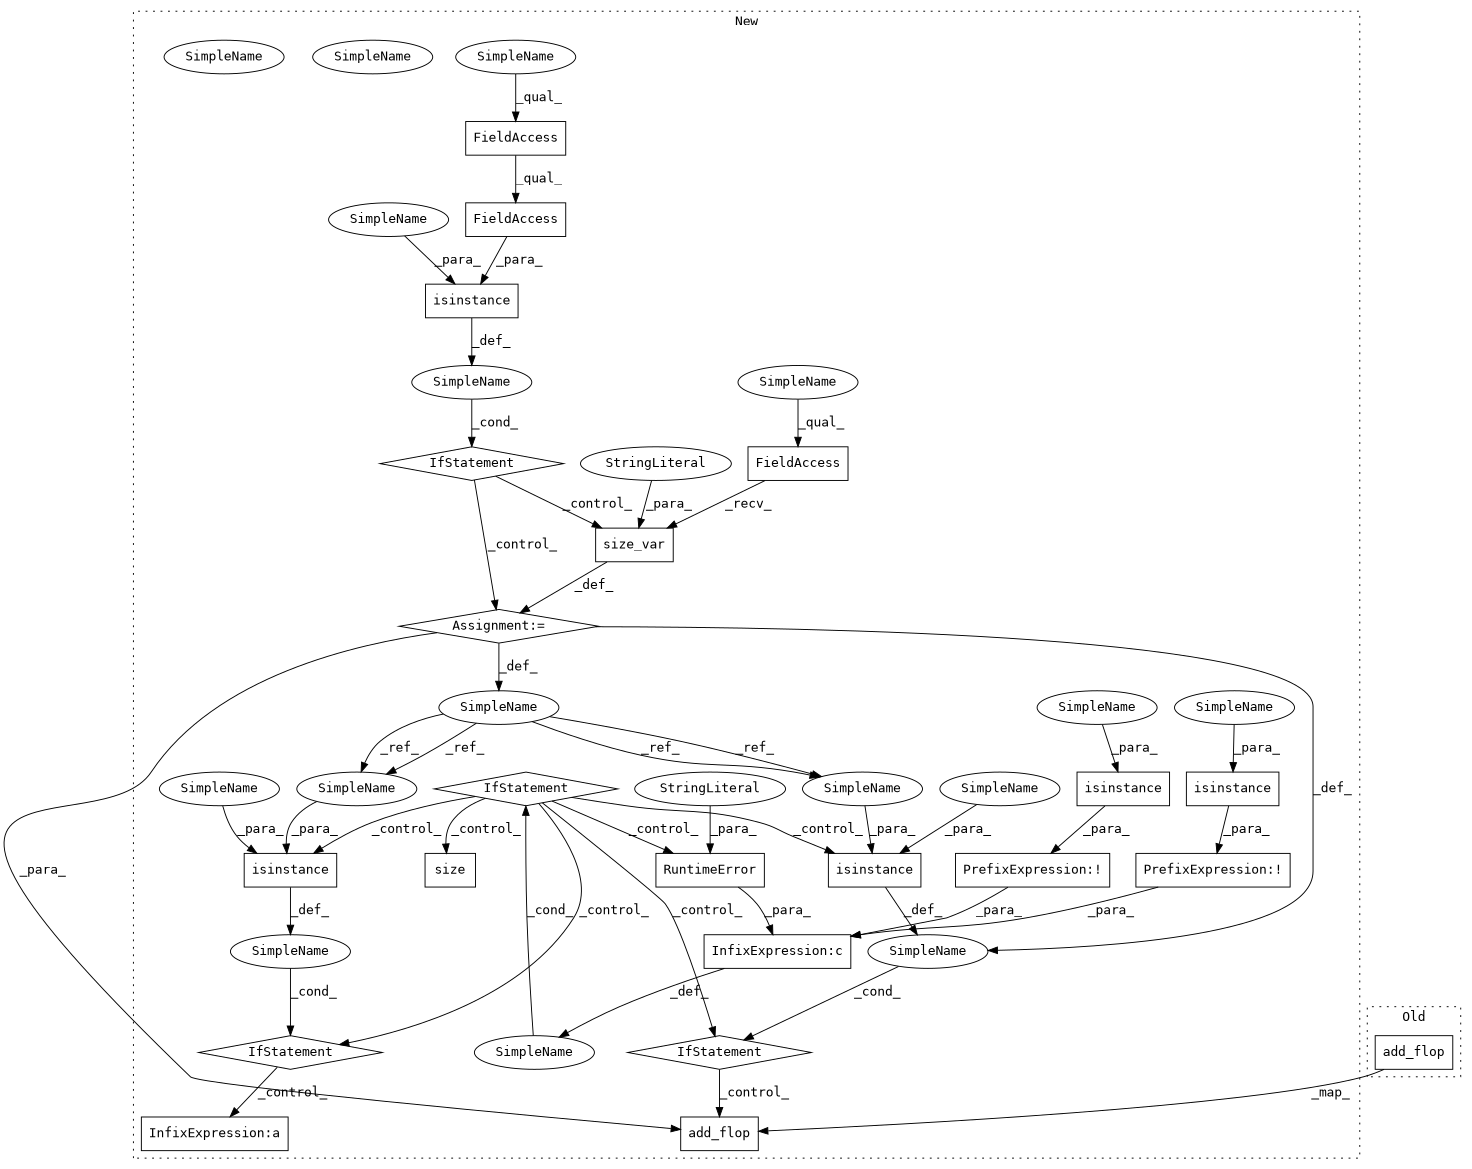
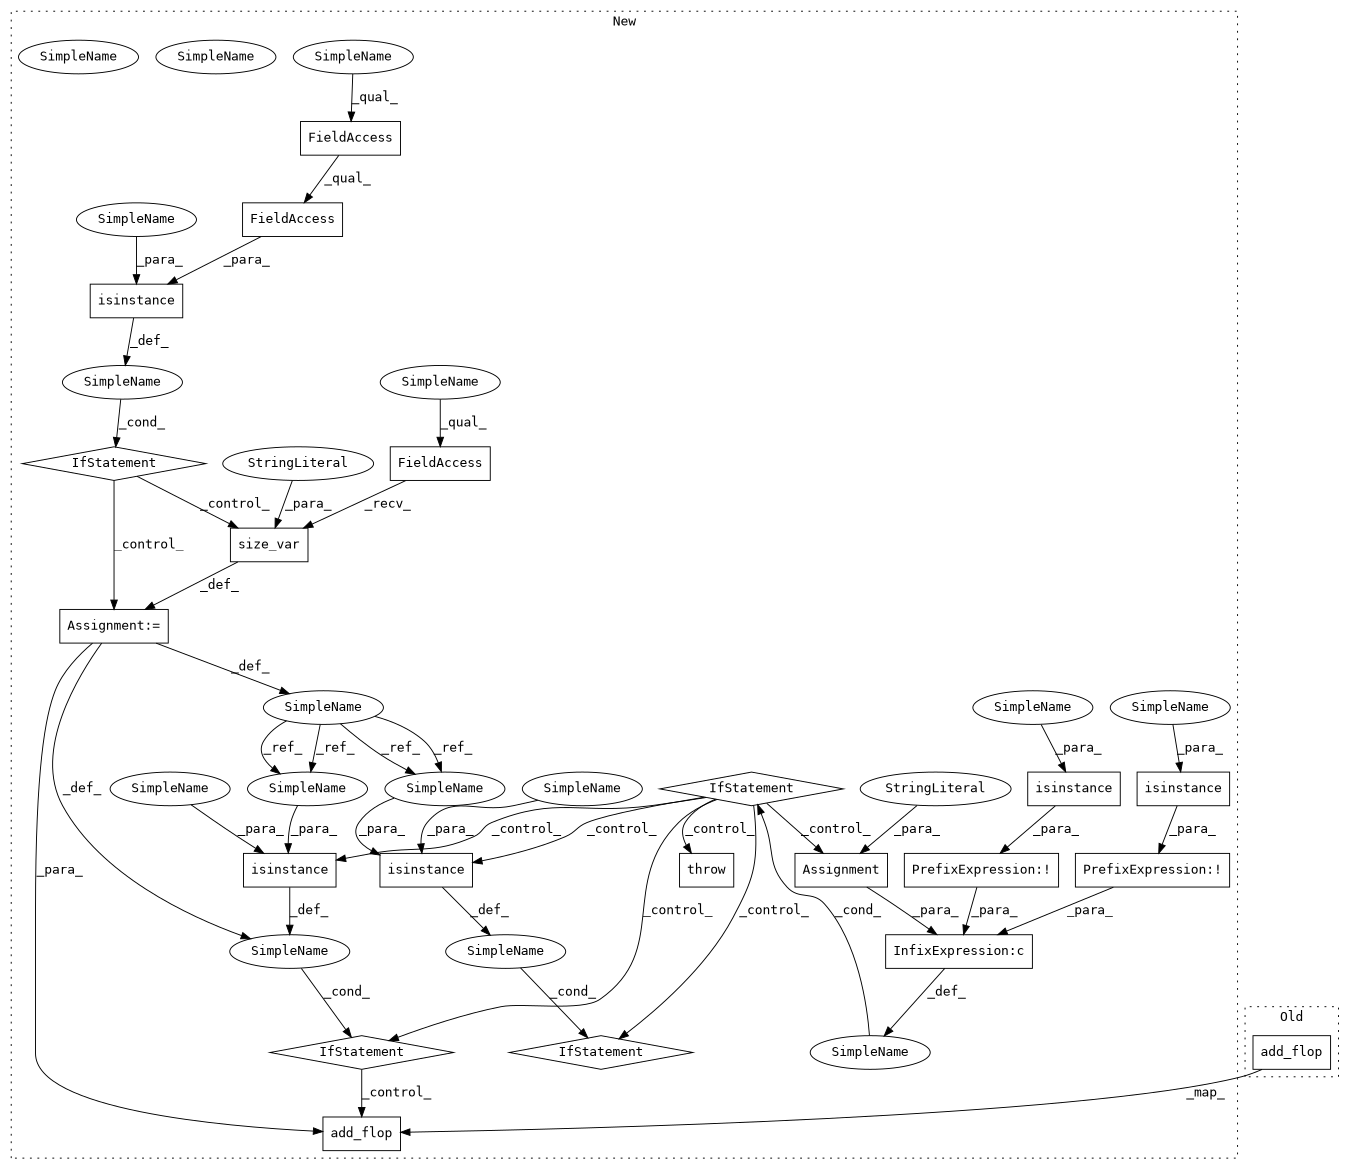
node "Assignment:=": shape diamond -> box
node "size": label "size" -> "throw"
node "RuntimeError": label "RuntimeError" -> "Assignment"
node "InfixExpression:a": removed
